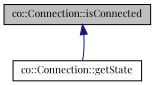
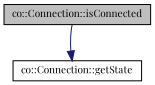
edge "co::Connection::getState" -> "co::Connection::isConnected": reversed
